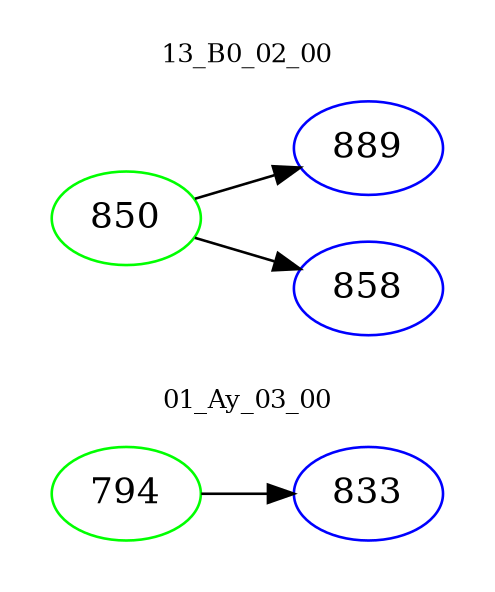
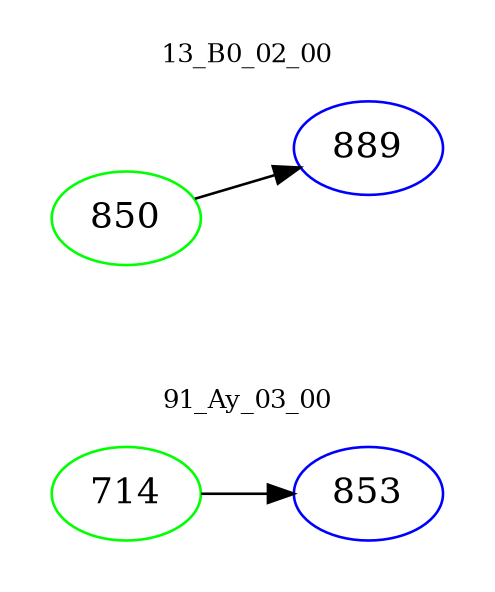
node "858": removed
cluster "01_Ay_03_00": label "01_Ay_03_00" -> "91_Ay_03_00"
node "794": label "794" -> "714"
node "833": label "833" -> "853"
